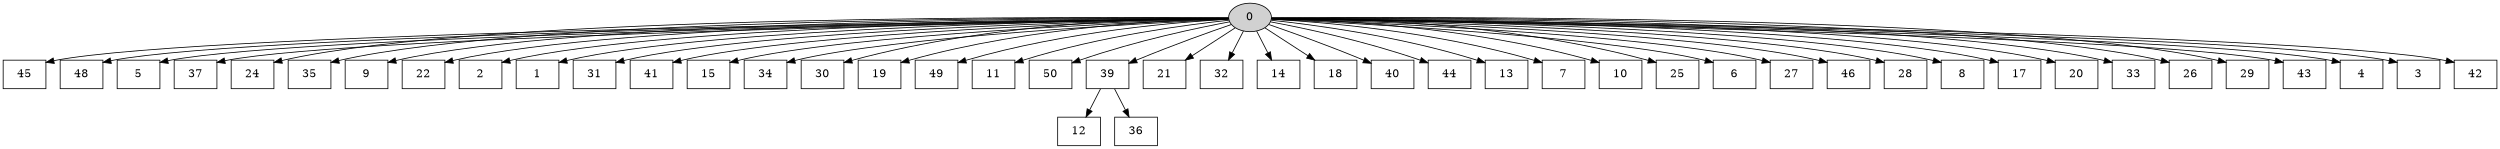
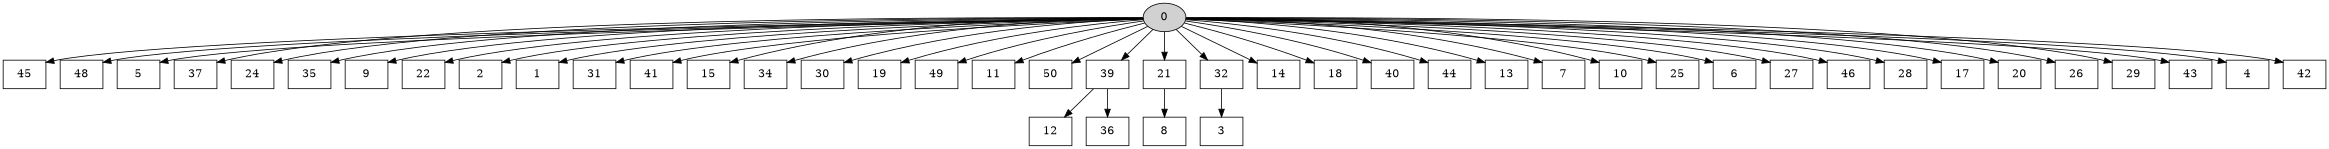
edge "0" -> "8": now "21" -> "8"
edge "0" -> "3": now "32" -> "3"
node "33": removed
